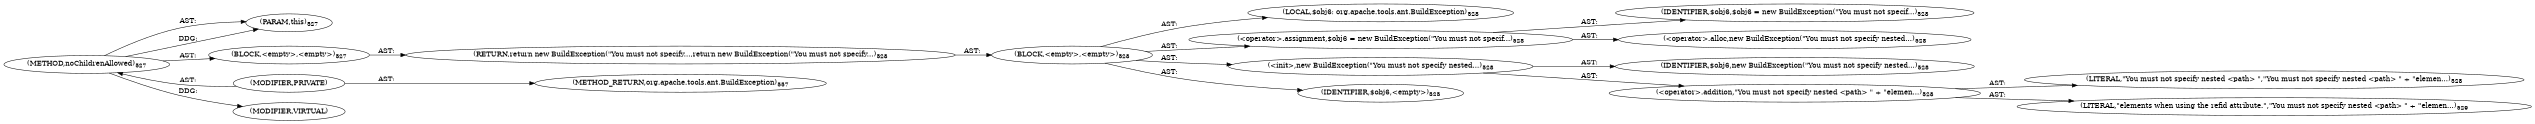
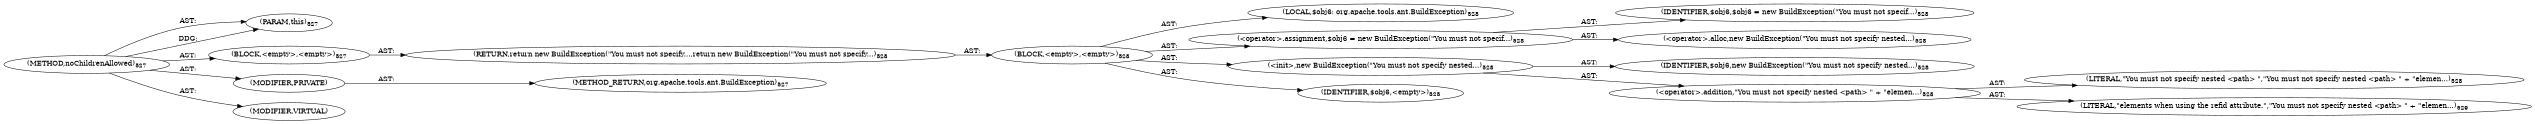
node "(METHOD_RETURN,org.apache.tools.ant.BuildException)": text "557" -> "527"
edge "(MODIFIER,PRIVATE)" -> "(METHOD,noChildrenAllowed)": reversed
edge "(METHOD,noChildrenAllowed)" -> "(MODIFIER,VIRTUAL)": label "DDG: " -> "AST: "
